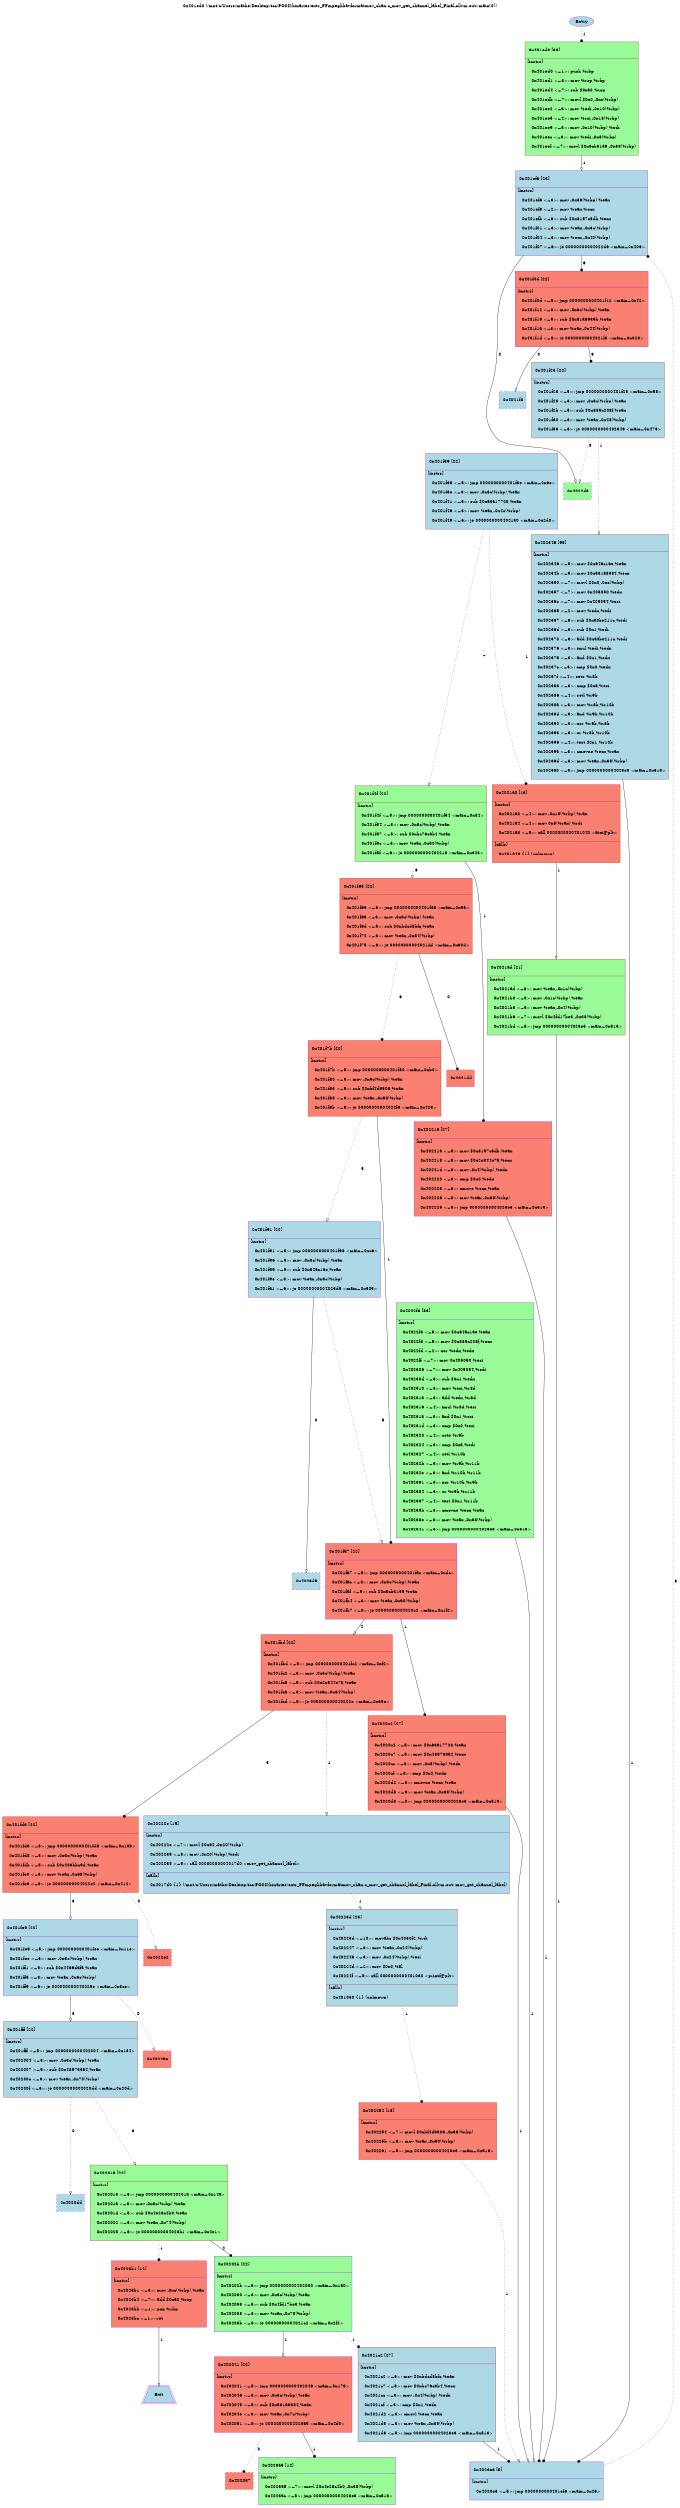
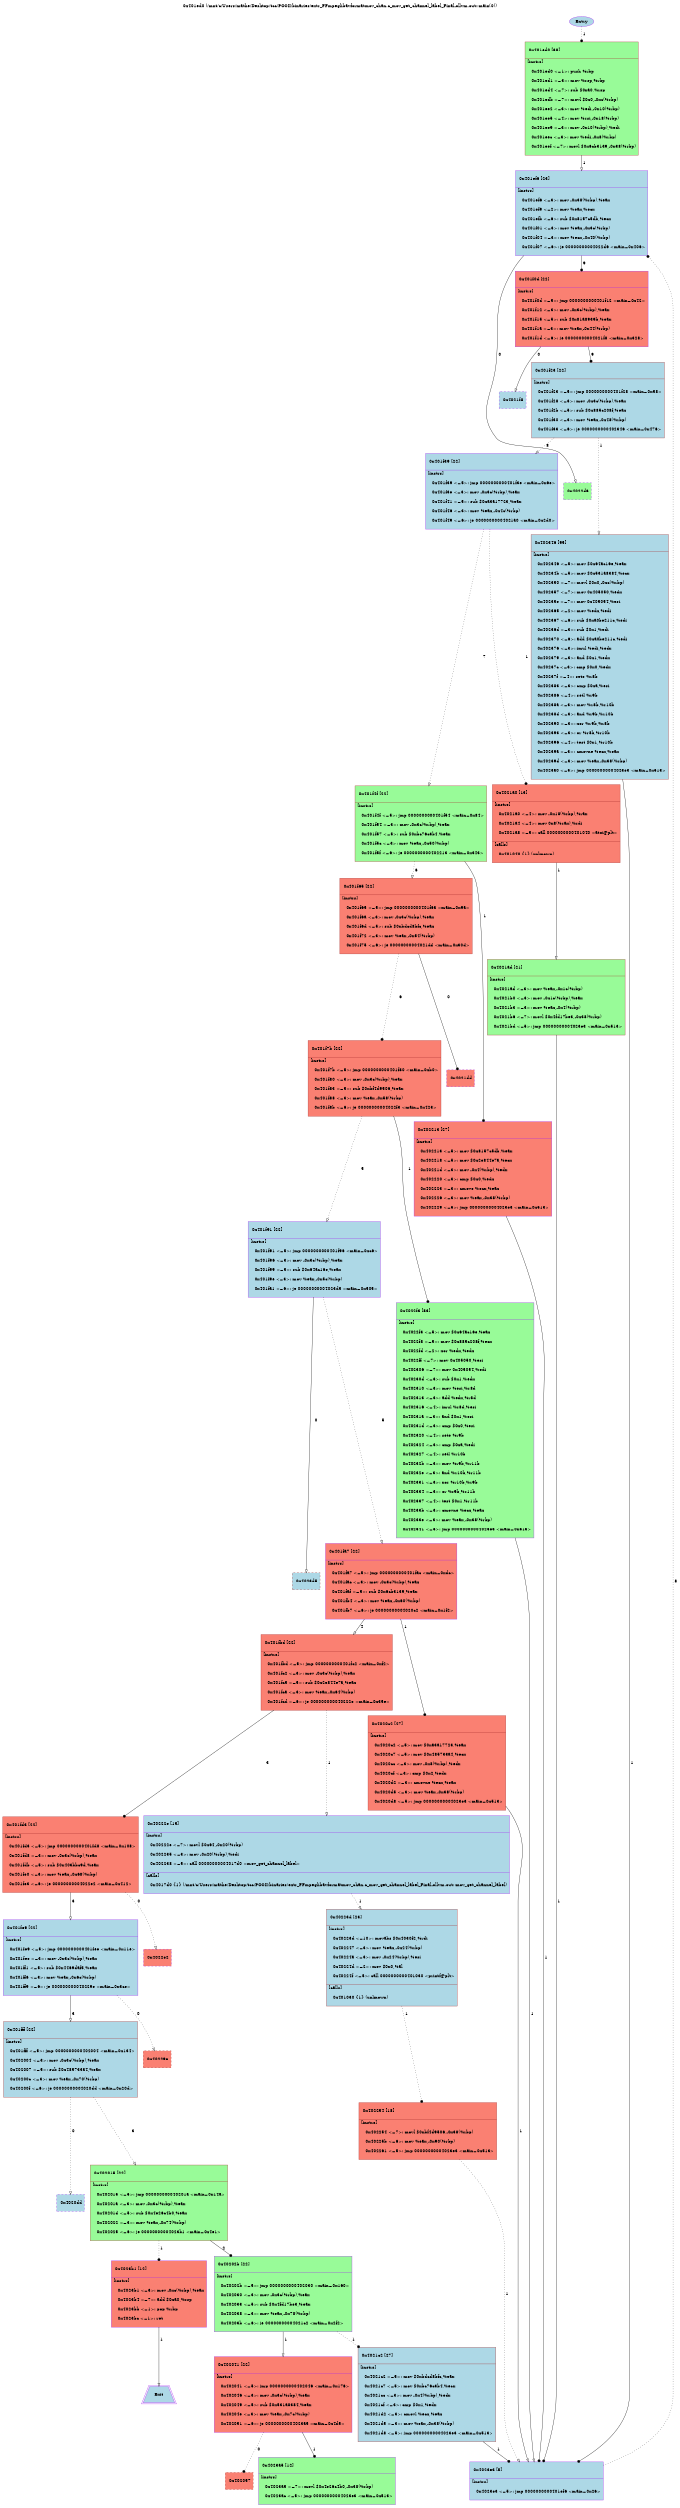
edge "0x401f23 [22]" -> "0x4022d6": now "0x401f23 [22]" -> "0x401f39 [22]"
edge "0x401f7b [22]" -> "0x401fa7 [22]": now "0x401f7b [22]" -> "0x4022f3 [83]"
